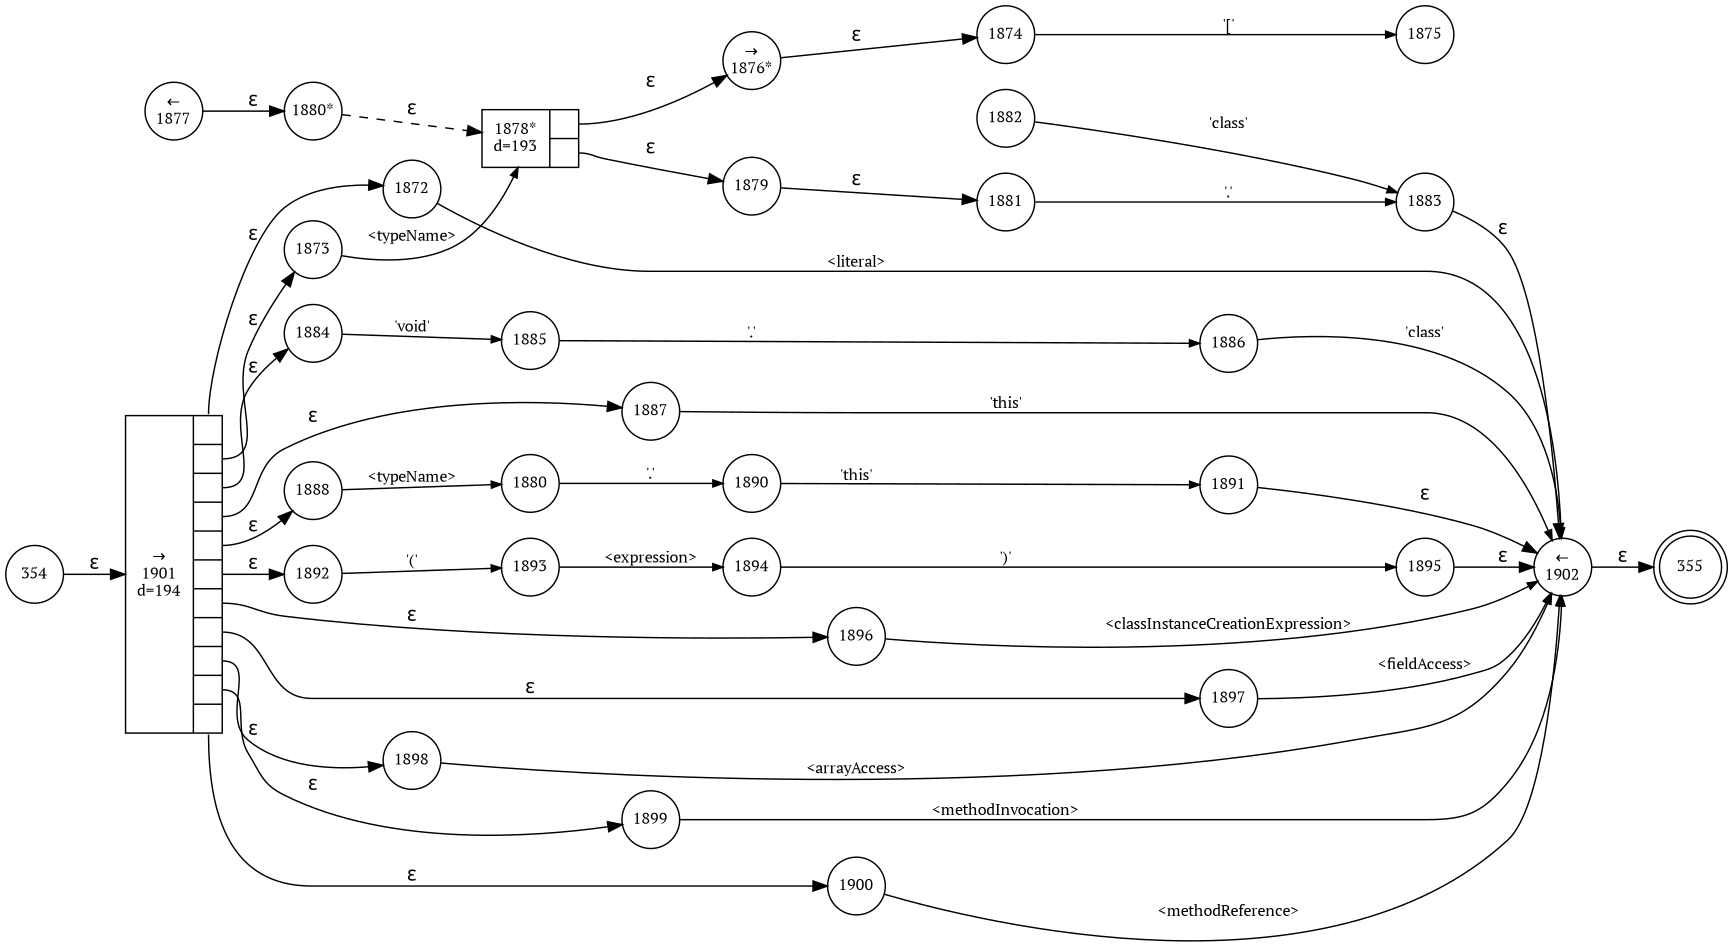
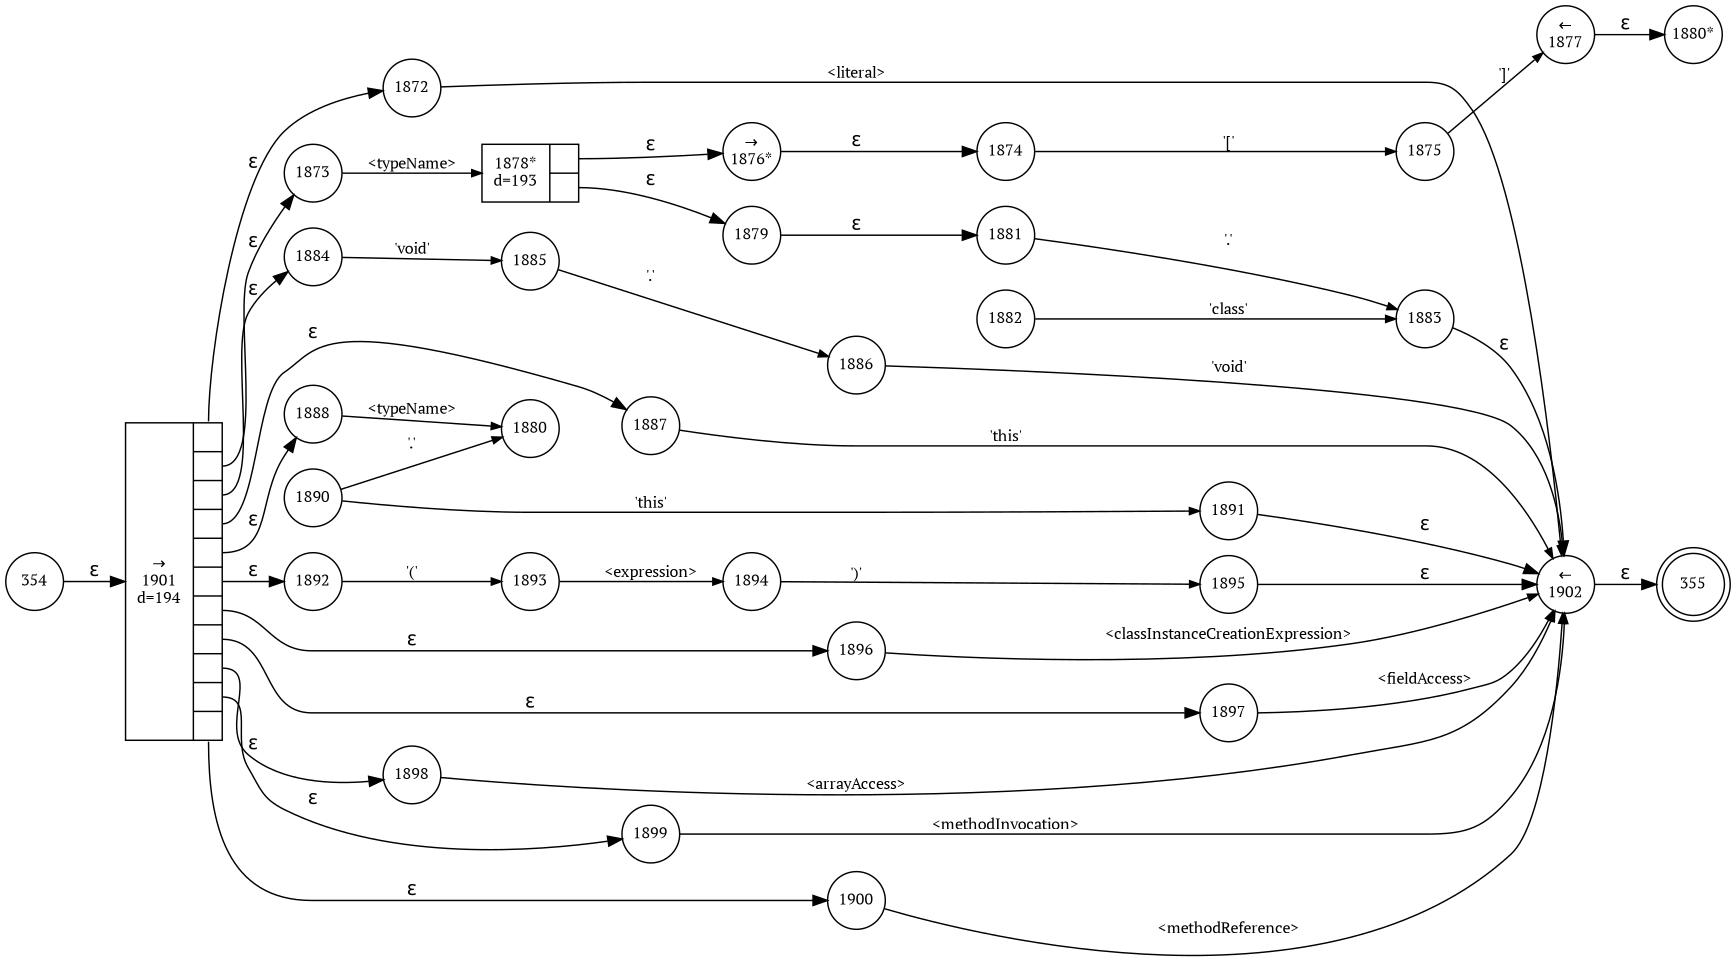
edge "1875" -> "← 1877": added, label "']'"
edge "1880*" -> "1878*": removed, label "ε"
edge "1886" -> "← 1902": label "'class'" -> "'void'"
edge "1880" -> "1890": reversed
